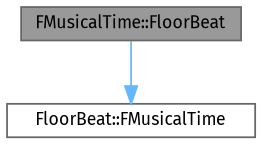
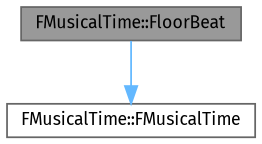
node "FloorBeat::FMusicalTime": label "FloorBeat::FMusicalTime" -> "FMusicalTime::FMusicalTime"
